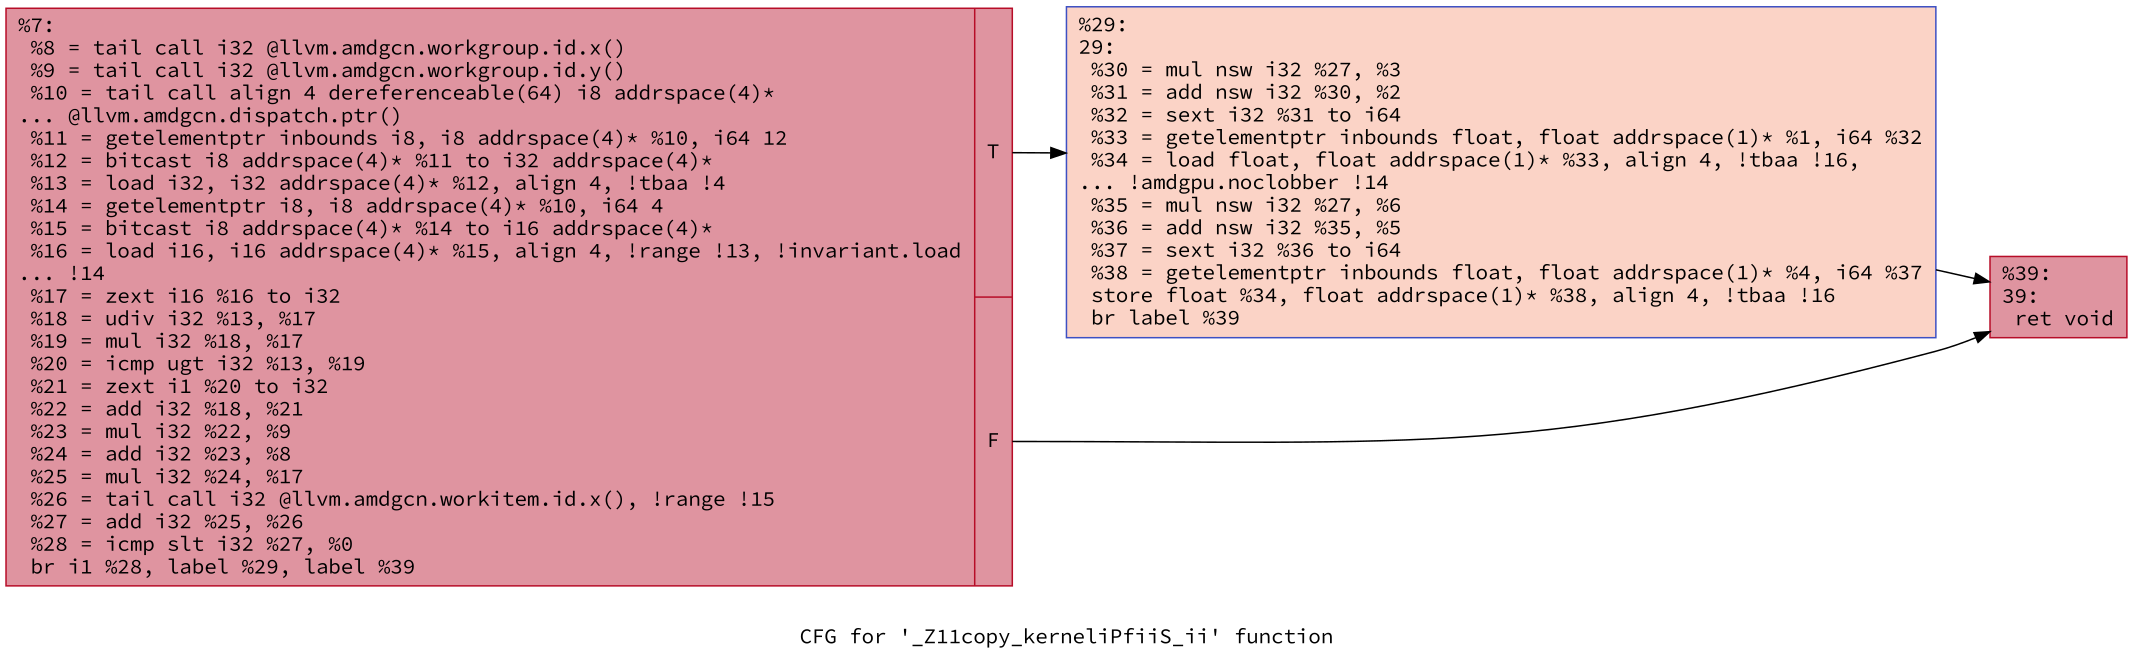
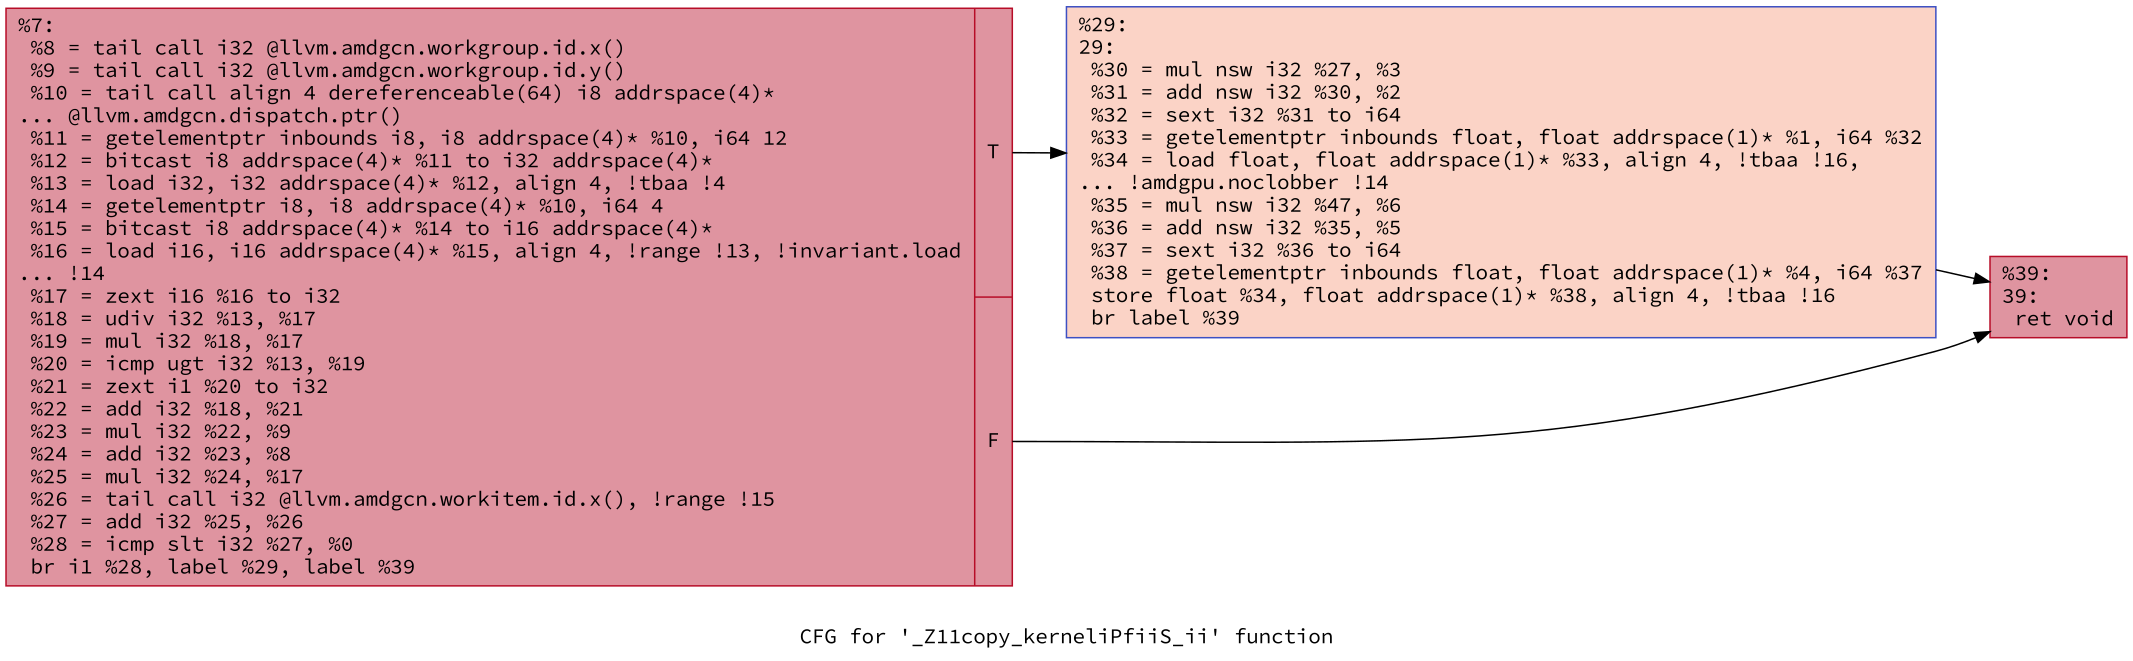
node "%29:": text "%35 = mul nsw i32 %27, %6" -> "%35 = mul nsw i32 %47, %6"
